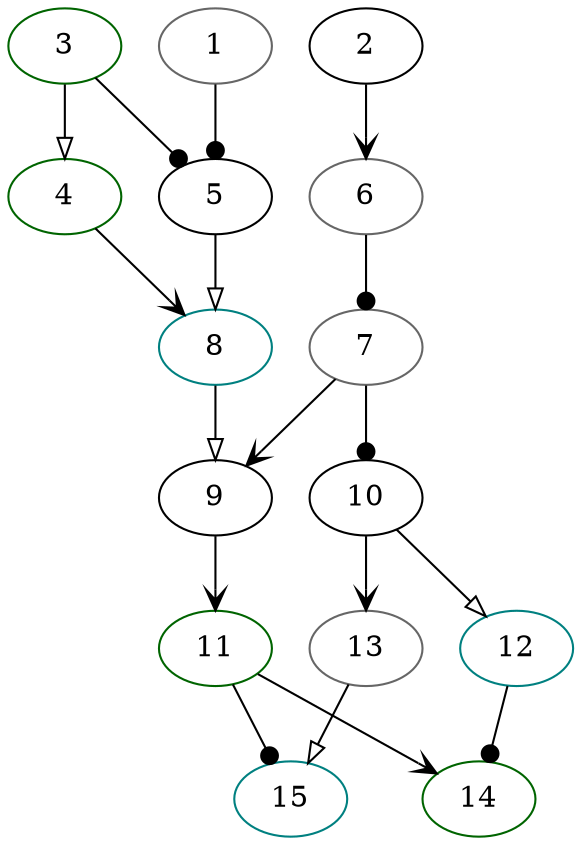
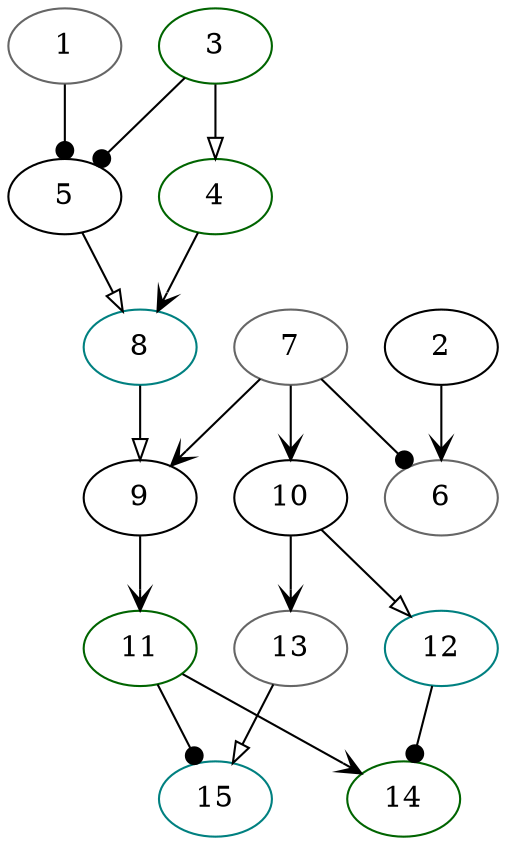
edge "6" -> "7": reversed
edge "7" -> "10": arrowhead dot -> vee
